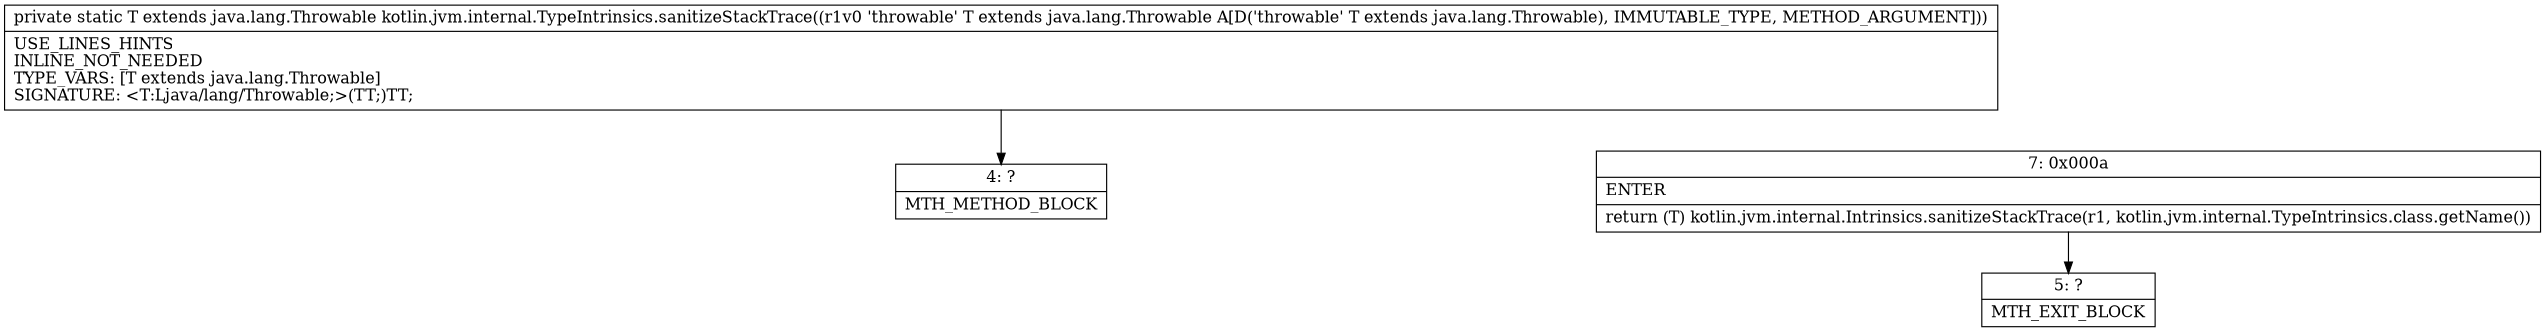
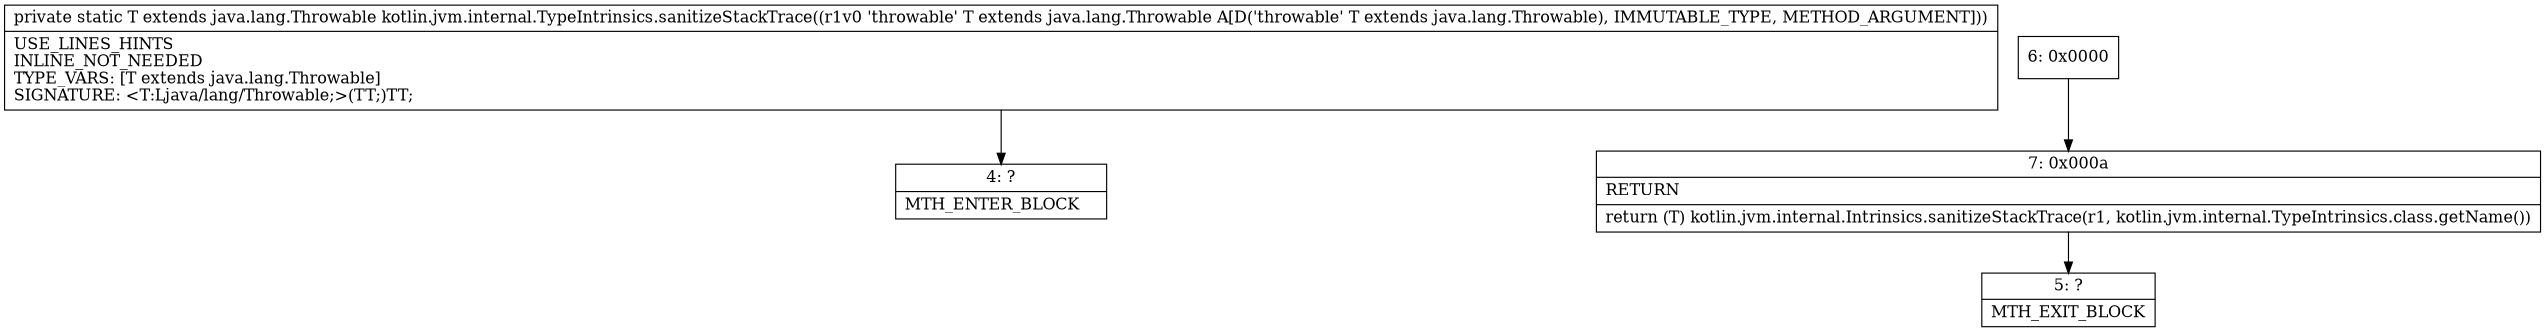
node "6: 0x0000": added
node "7: 0x000a": text "ENTER" -> "RETURN"
node "4: ?": text "MTH_METHOD_BLOCK" -> "MTH_ENTER_BLOCK"
